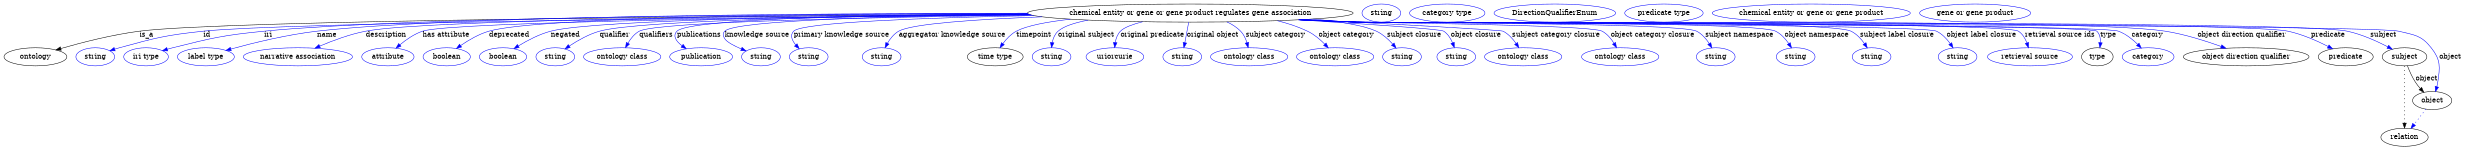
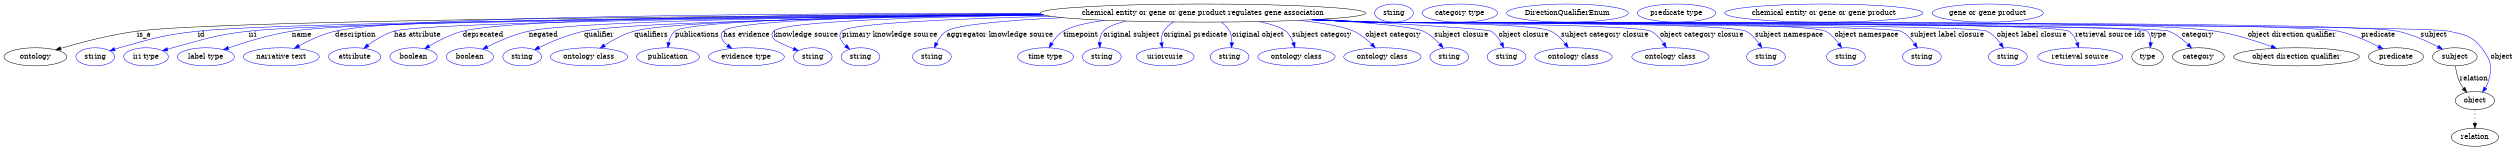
node "narrative association": label "narrative association" -> "narrative text"
node "evidence type": added
node "time type": color black -> blue
node "category": color blue -> black
edge "subject" -> "object": label "object" -> "relation"
edge "subject" -> "relation": removed
edge "object" -> "relation": color blue -> black
